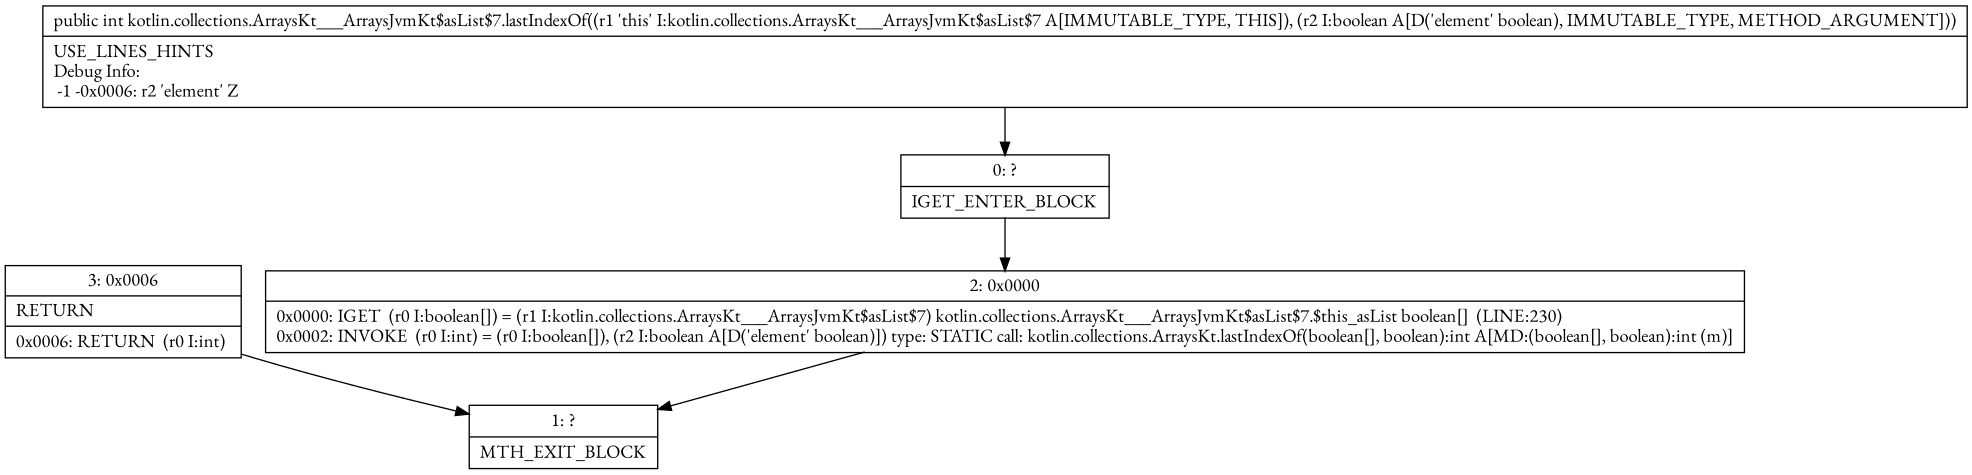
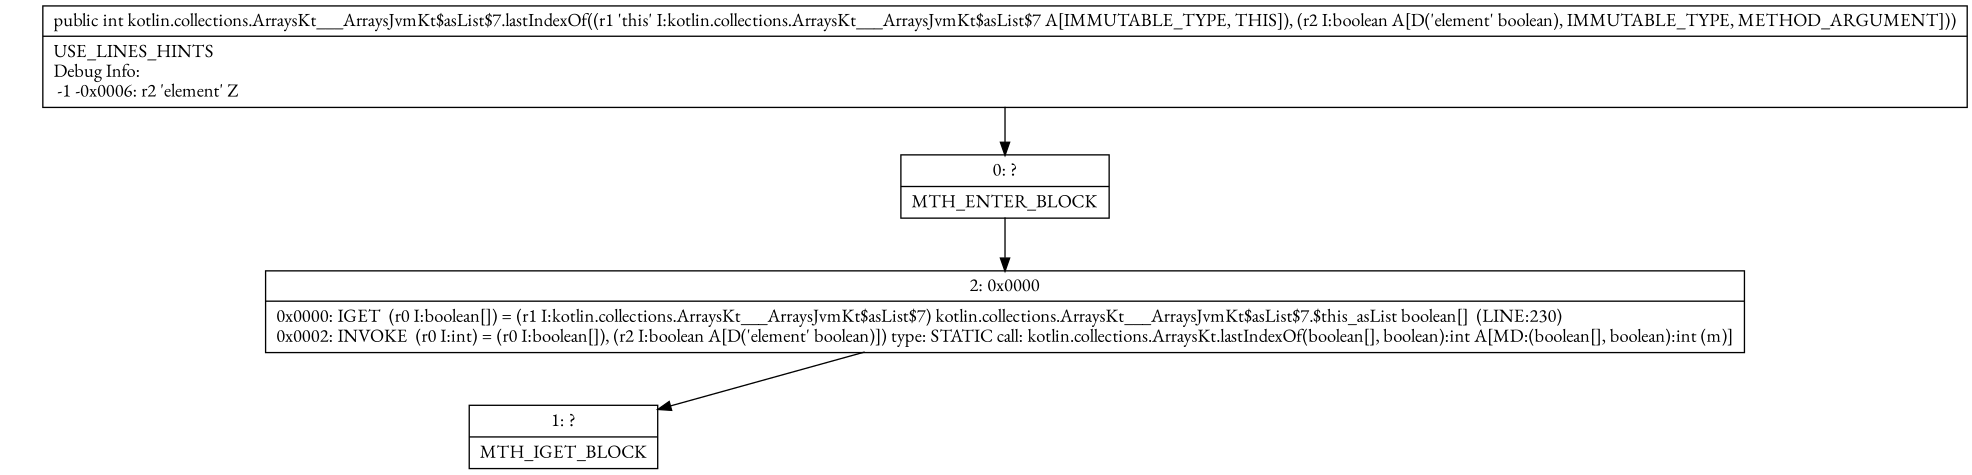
node "0: ?": text "IGET_ENTER_BLOCK" -> "MTH_ENTER_BLOCK"
node "3: 0x0006": removed
node "1: ?": text "MTH_EXIT_BLOCK" -> "MTH_IGET_BLOCK"
